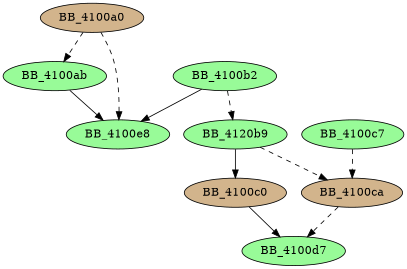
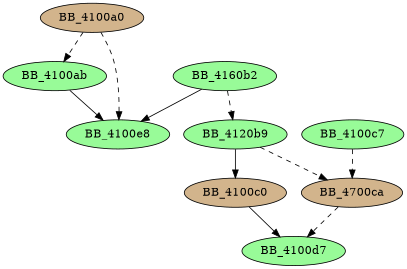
node "BB_4100b2": label "BB_4100b2" -> "BB_4160b2"
node "BB_4100ca": label "BB_4100ca" -> "BB_4700ca"
